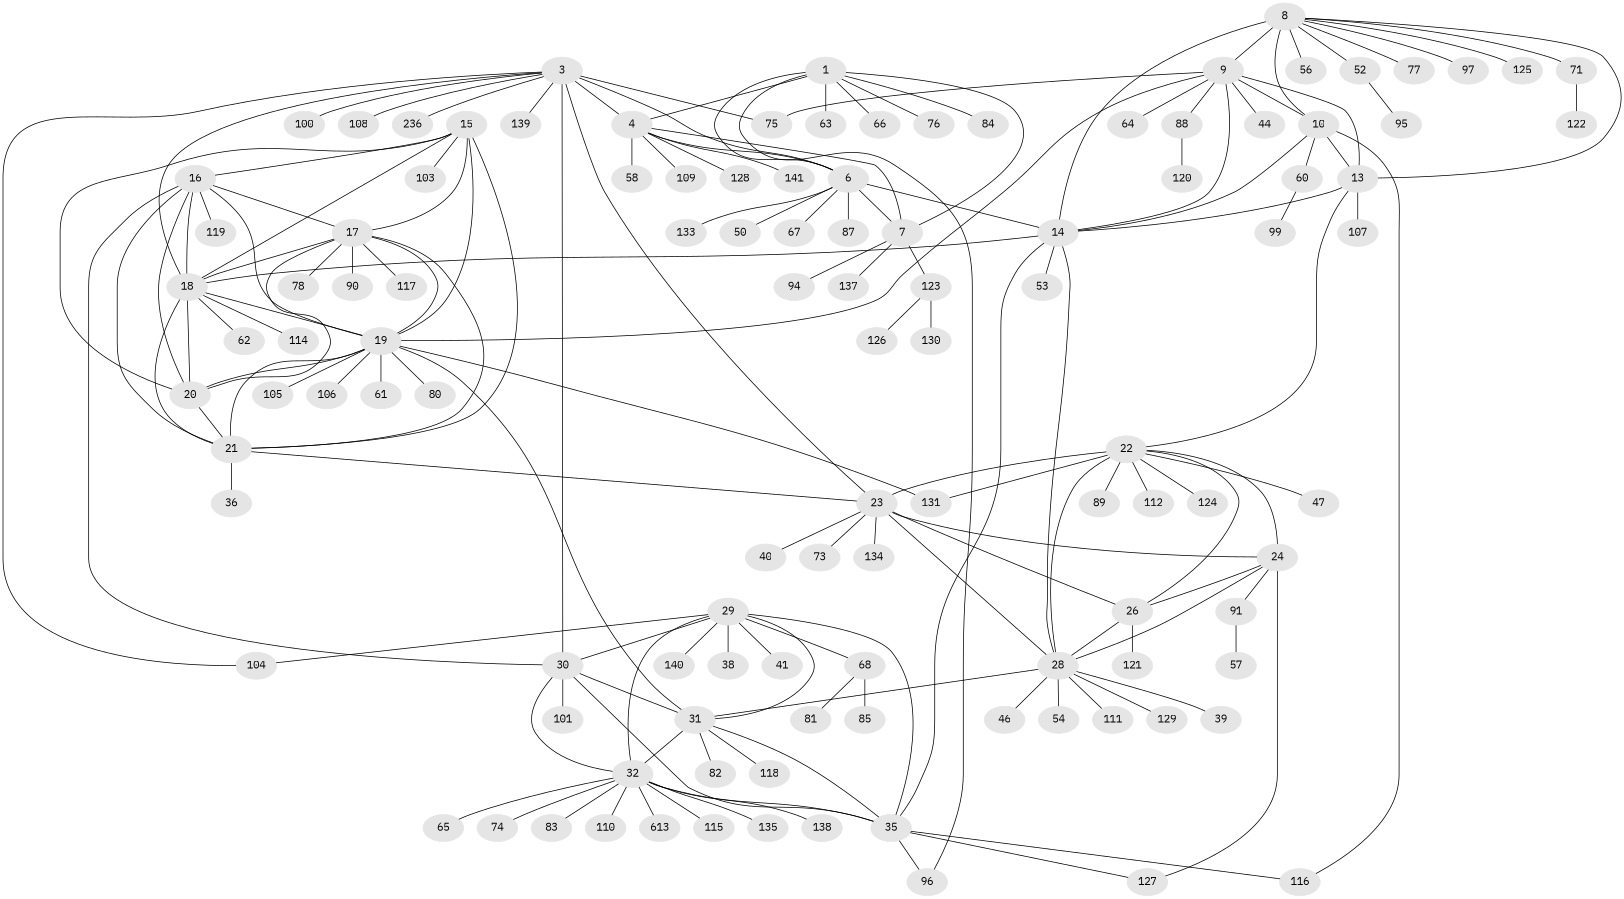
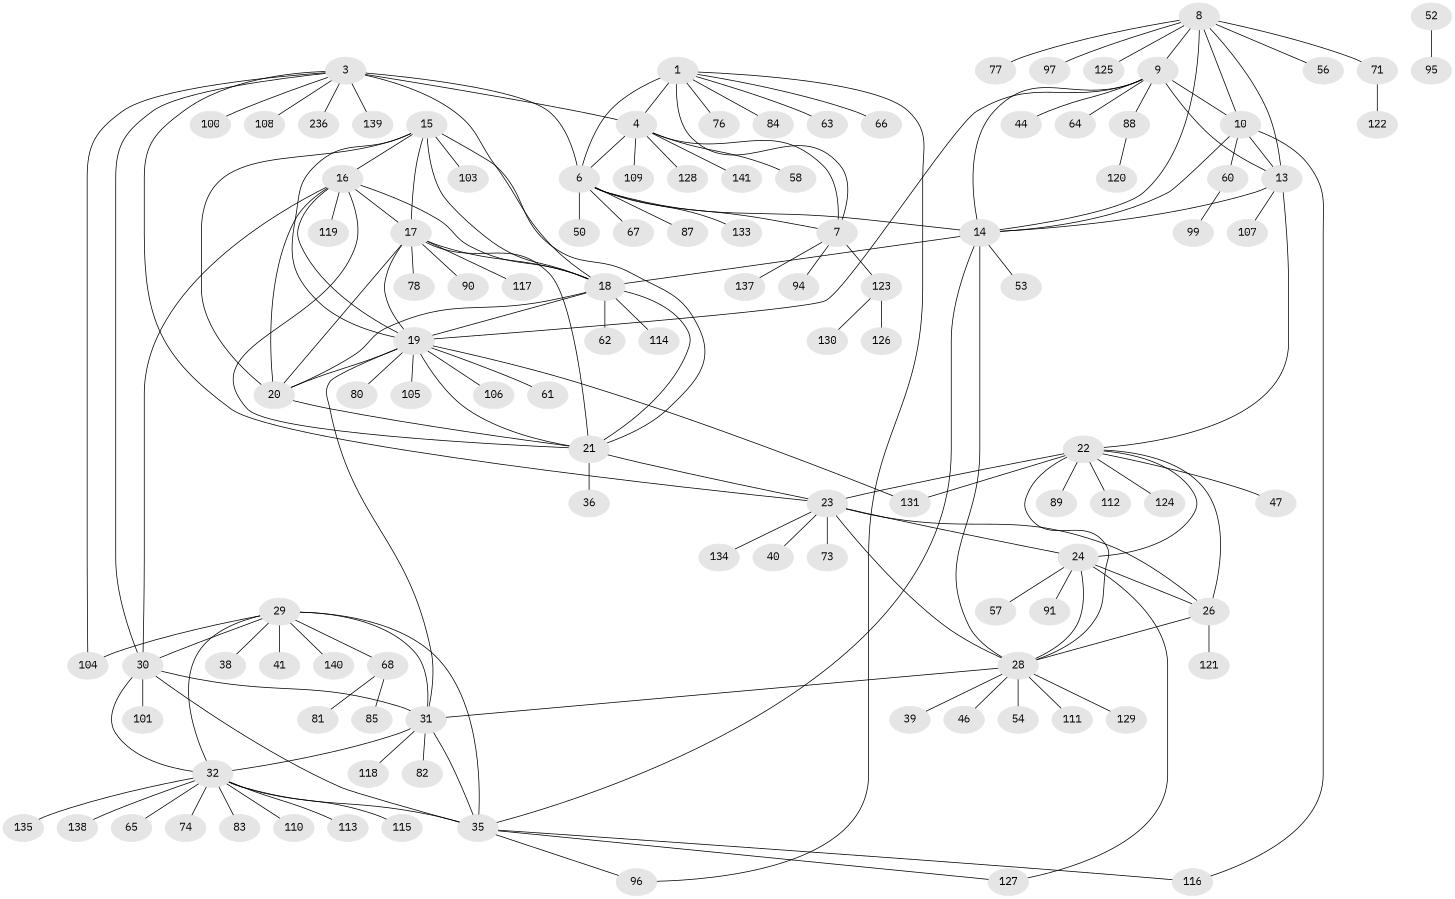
edge "8" -- "52": removed
node "75": removed
edge "91" -- "57": now "24" -- "57"
node "613": label "613" -> "113"
